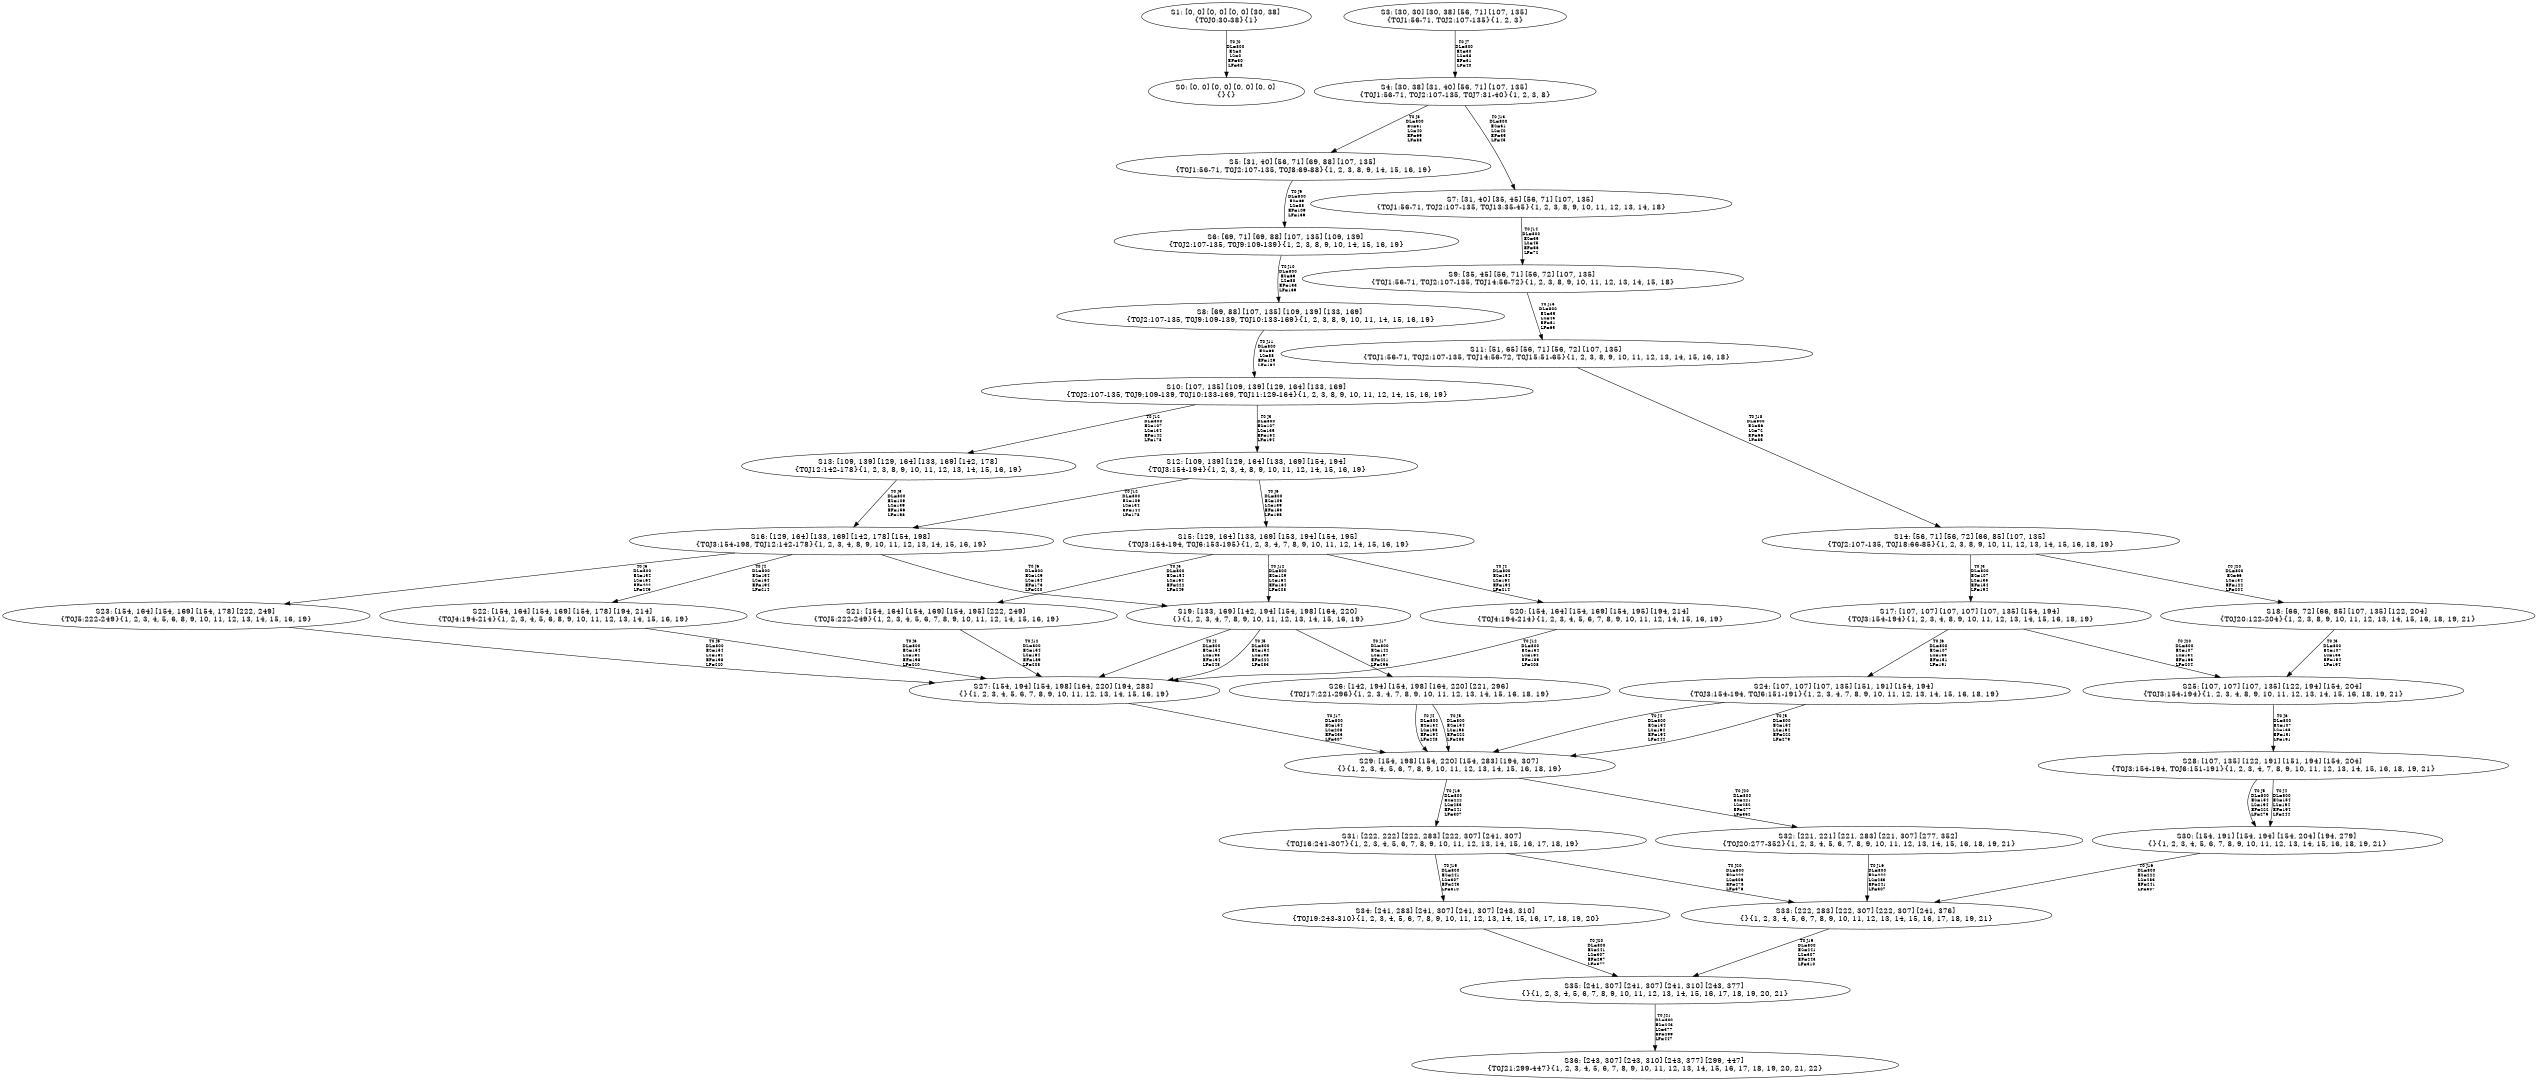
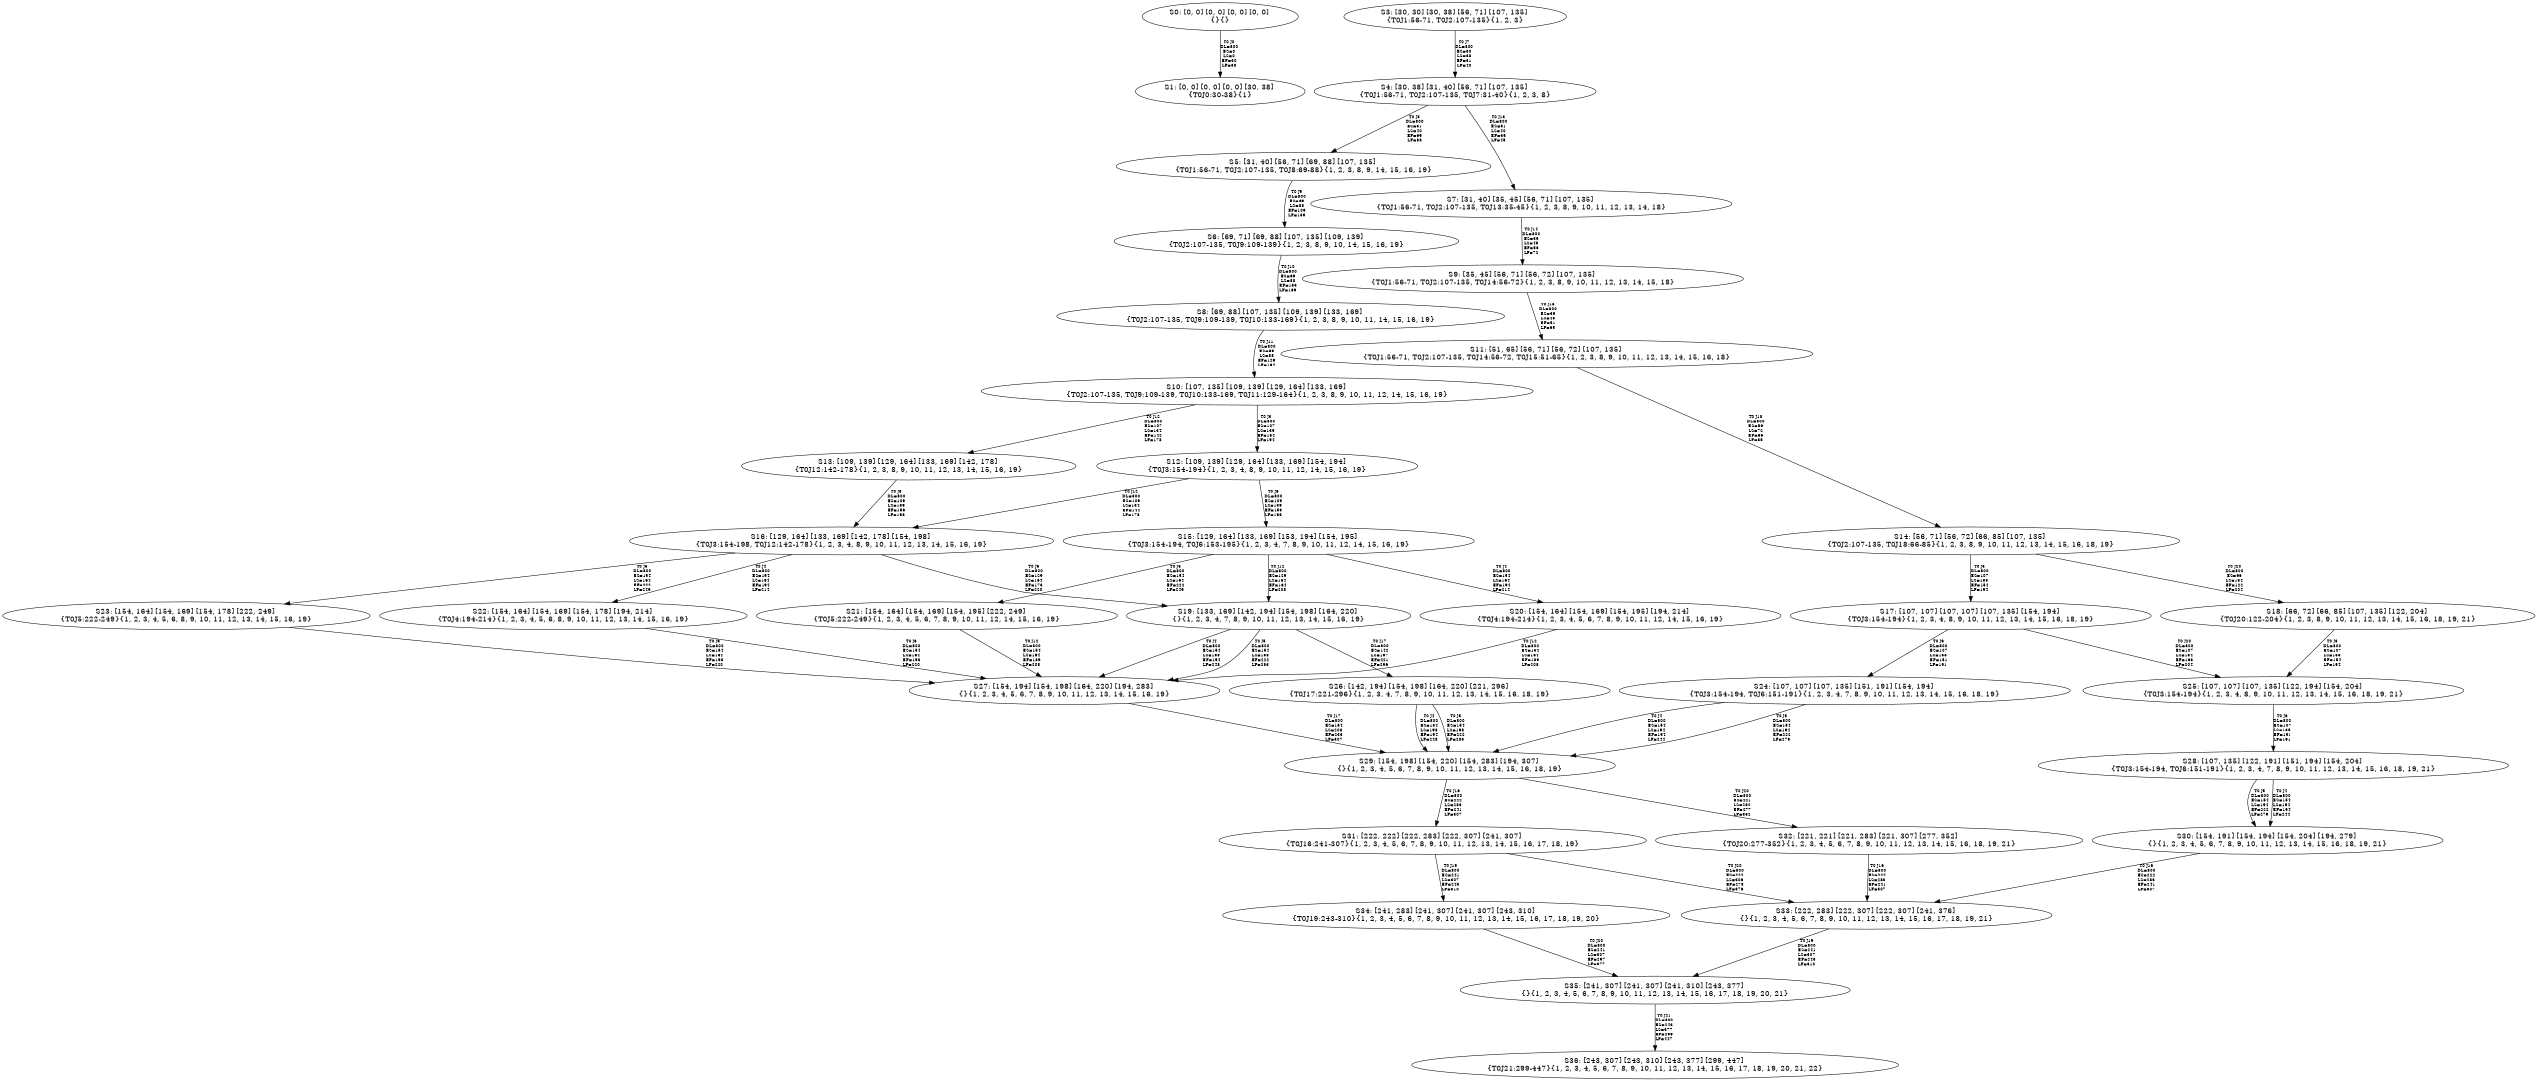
edge "S1: [0, 0] [0, 0] [0, 0] [30, 38] {T0J0:30-38}{1}" -> "S0: [0, 0] [0, 0] [0, 0] [0, 0] {}{}": reversed
